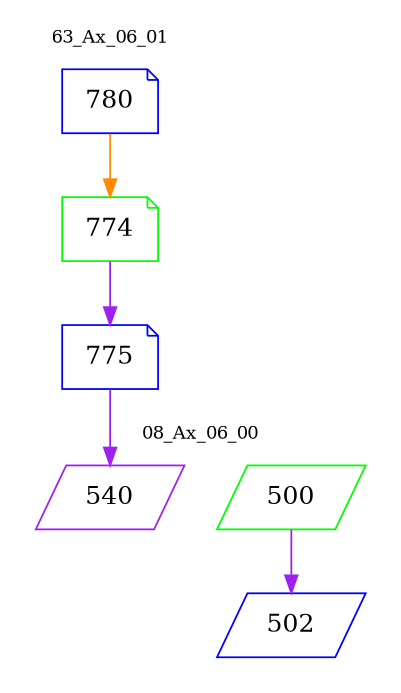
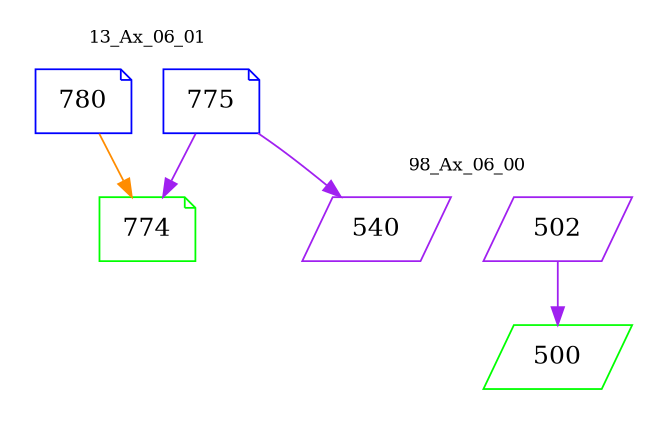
cluster "63_Ax_06_01": label "63_Ax_06_01" -> "13_Ax_06_01"
edge "774" -> "775": reversed
cluster "08_Ax_06_00": label "08_Ax_06_00" -> "98_Ax_06_00"
edge "500" -> "502": reversed
node "502": color blue -> purple
